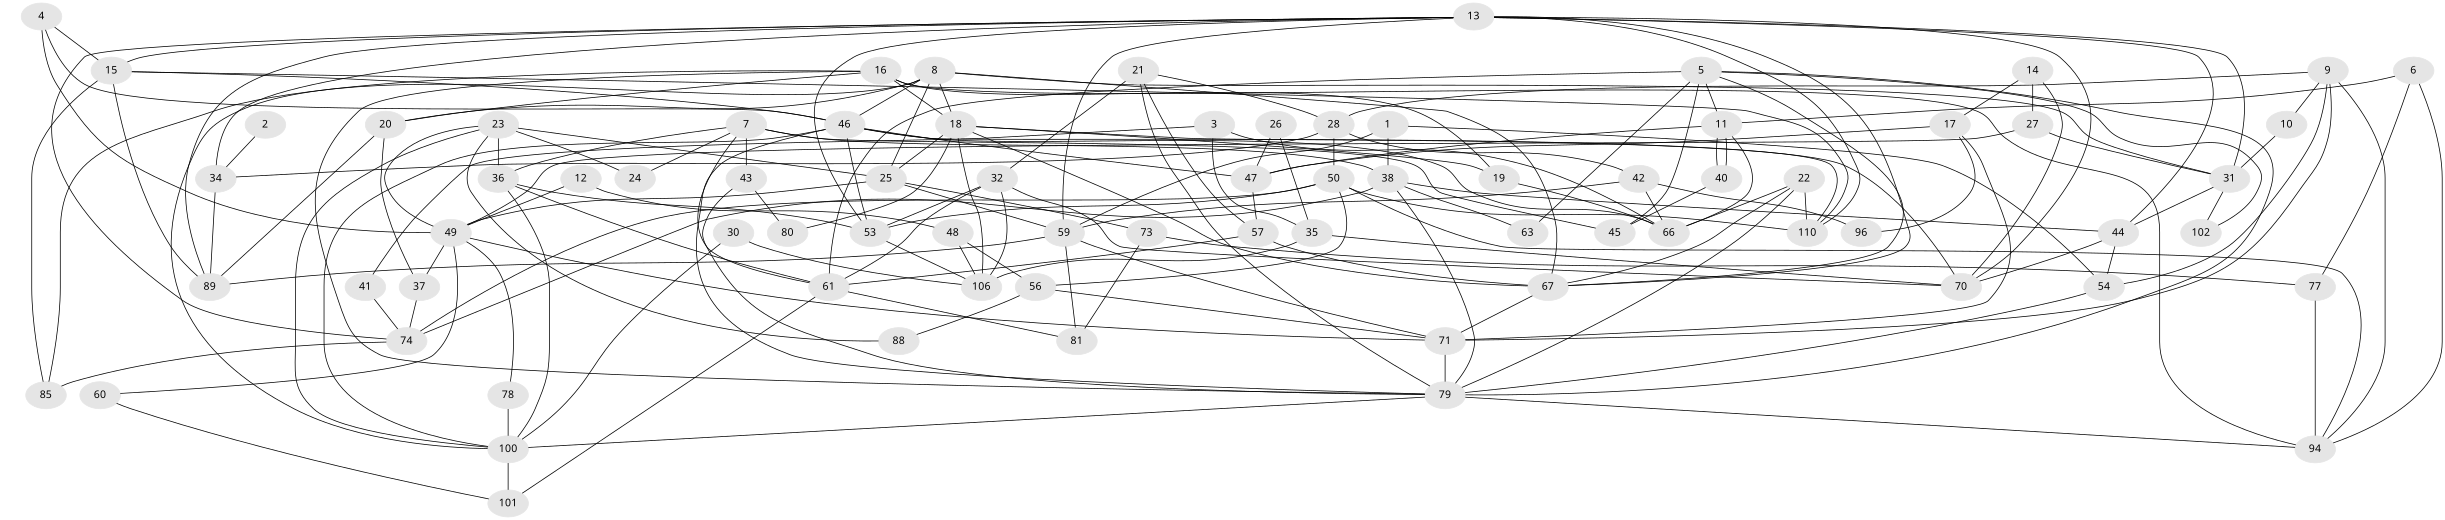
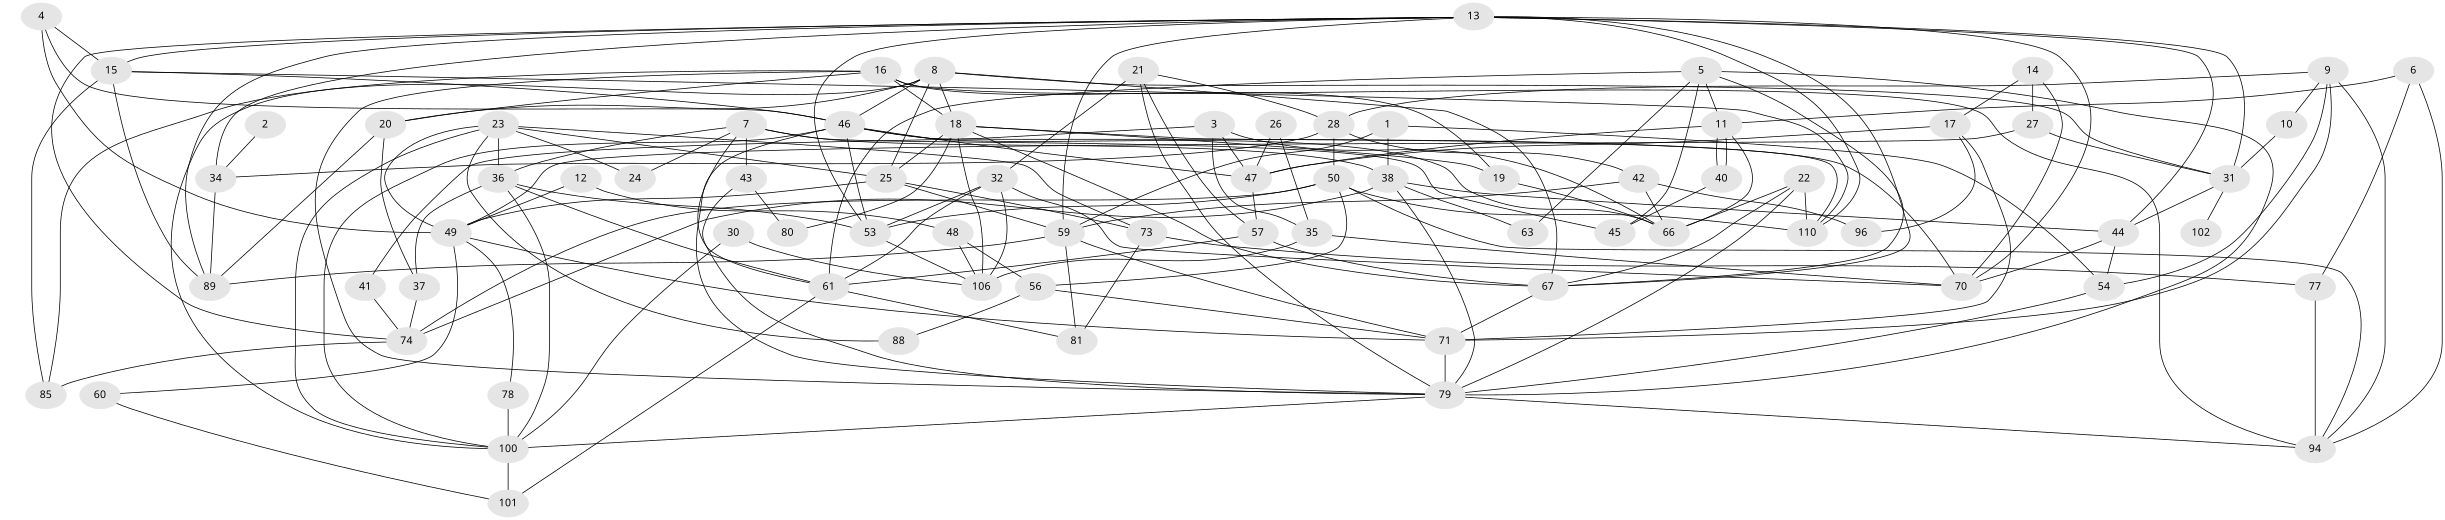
edge "5" -- "102": removed
edge "23" -- "73": added
edge "3" -- "47": added
edge "49" -- "37": now "36" -- "37"
